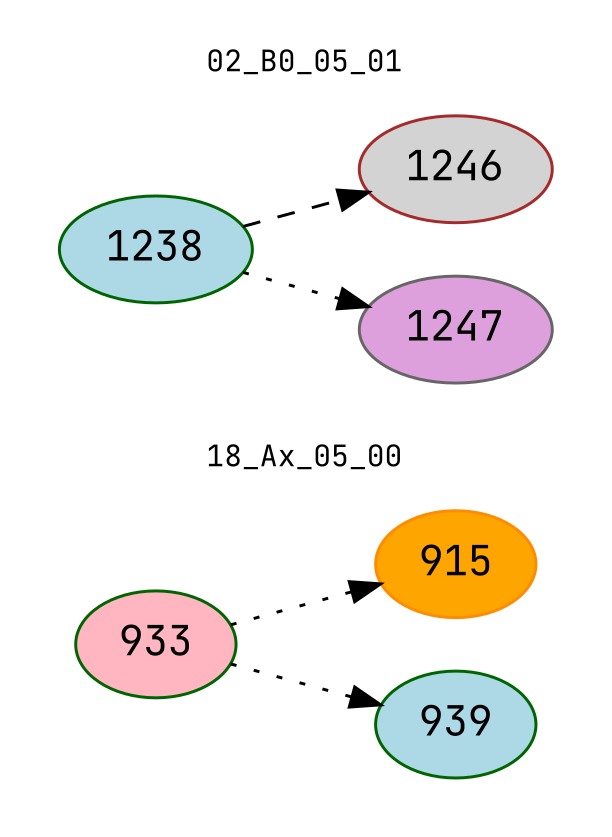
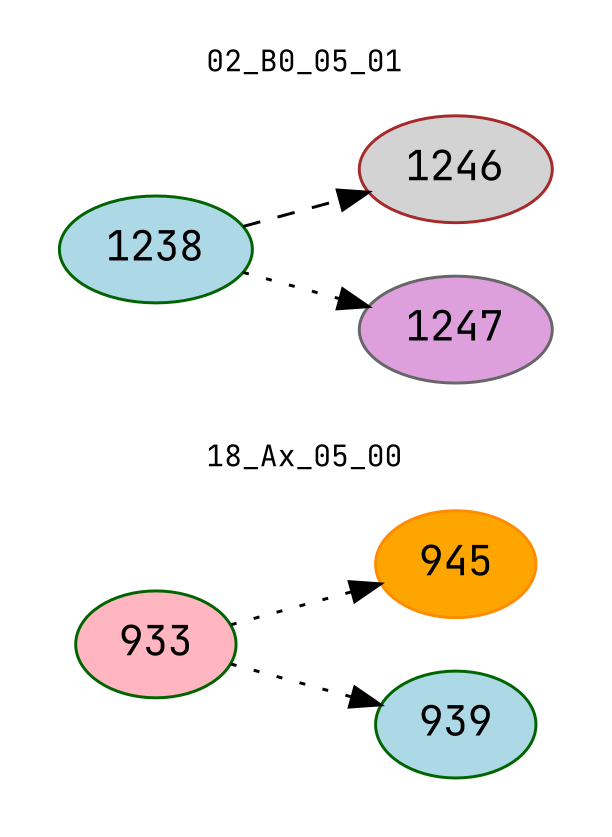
node "915": label "915" -> "945"
